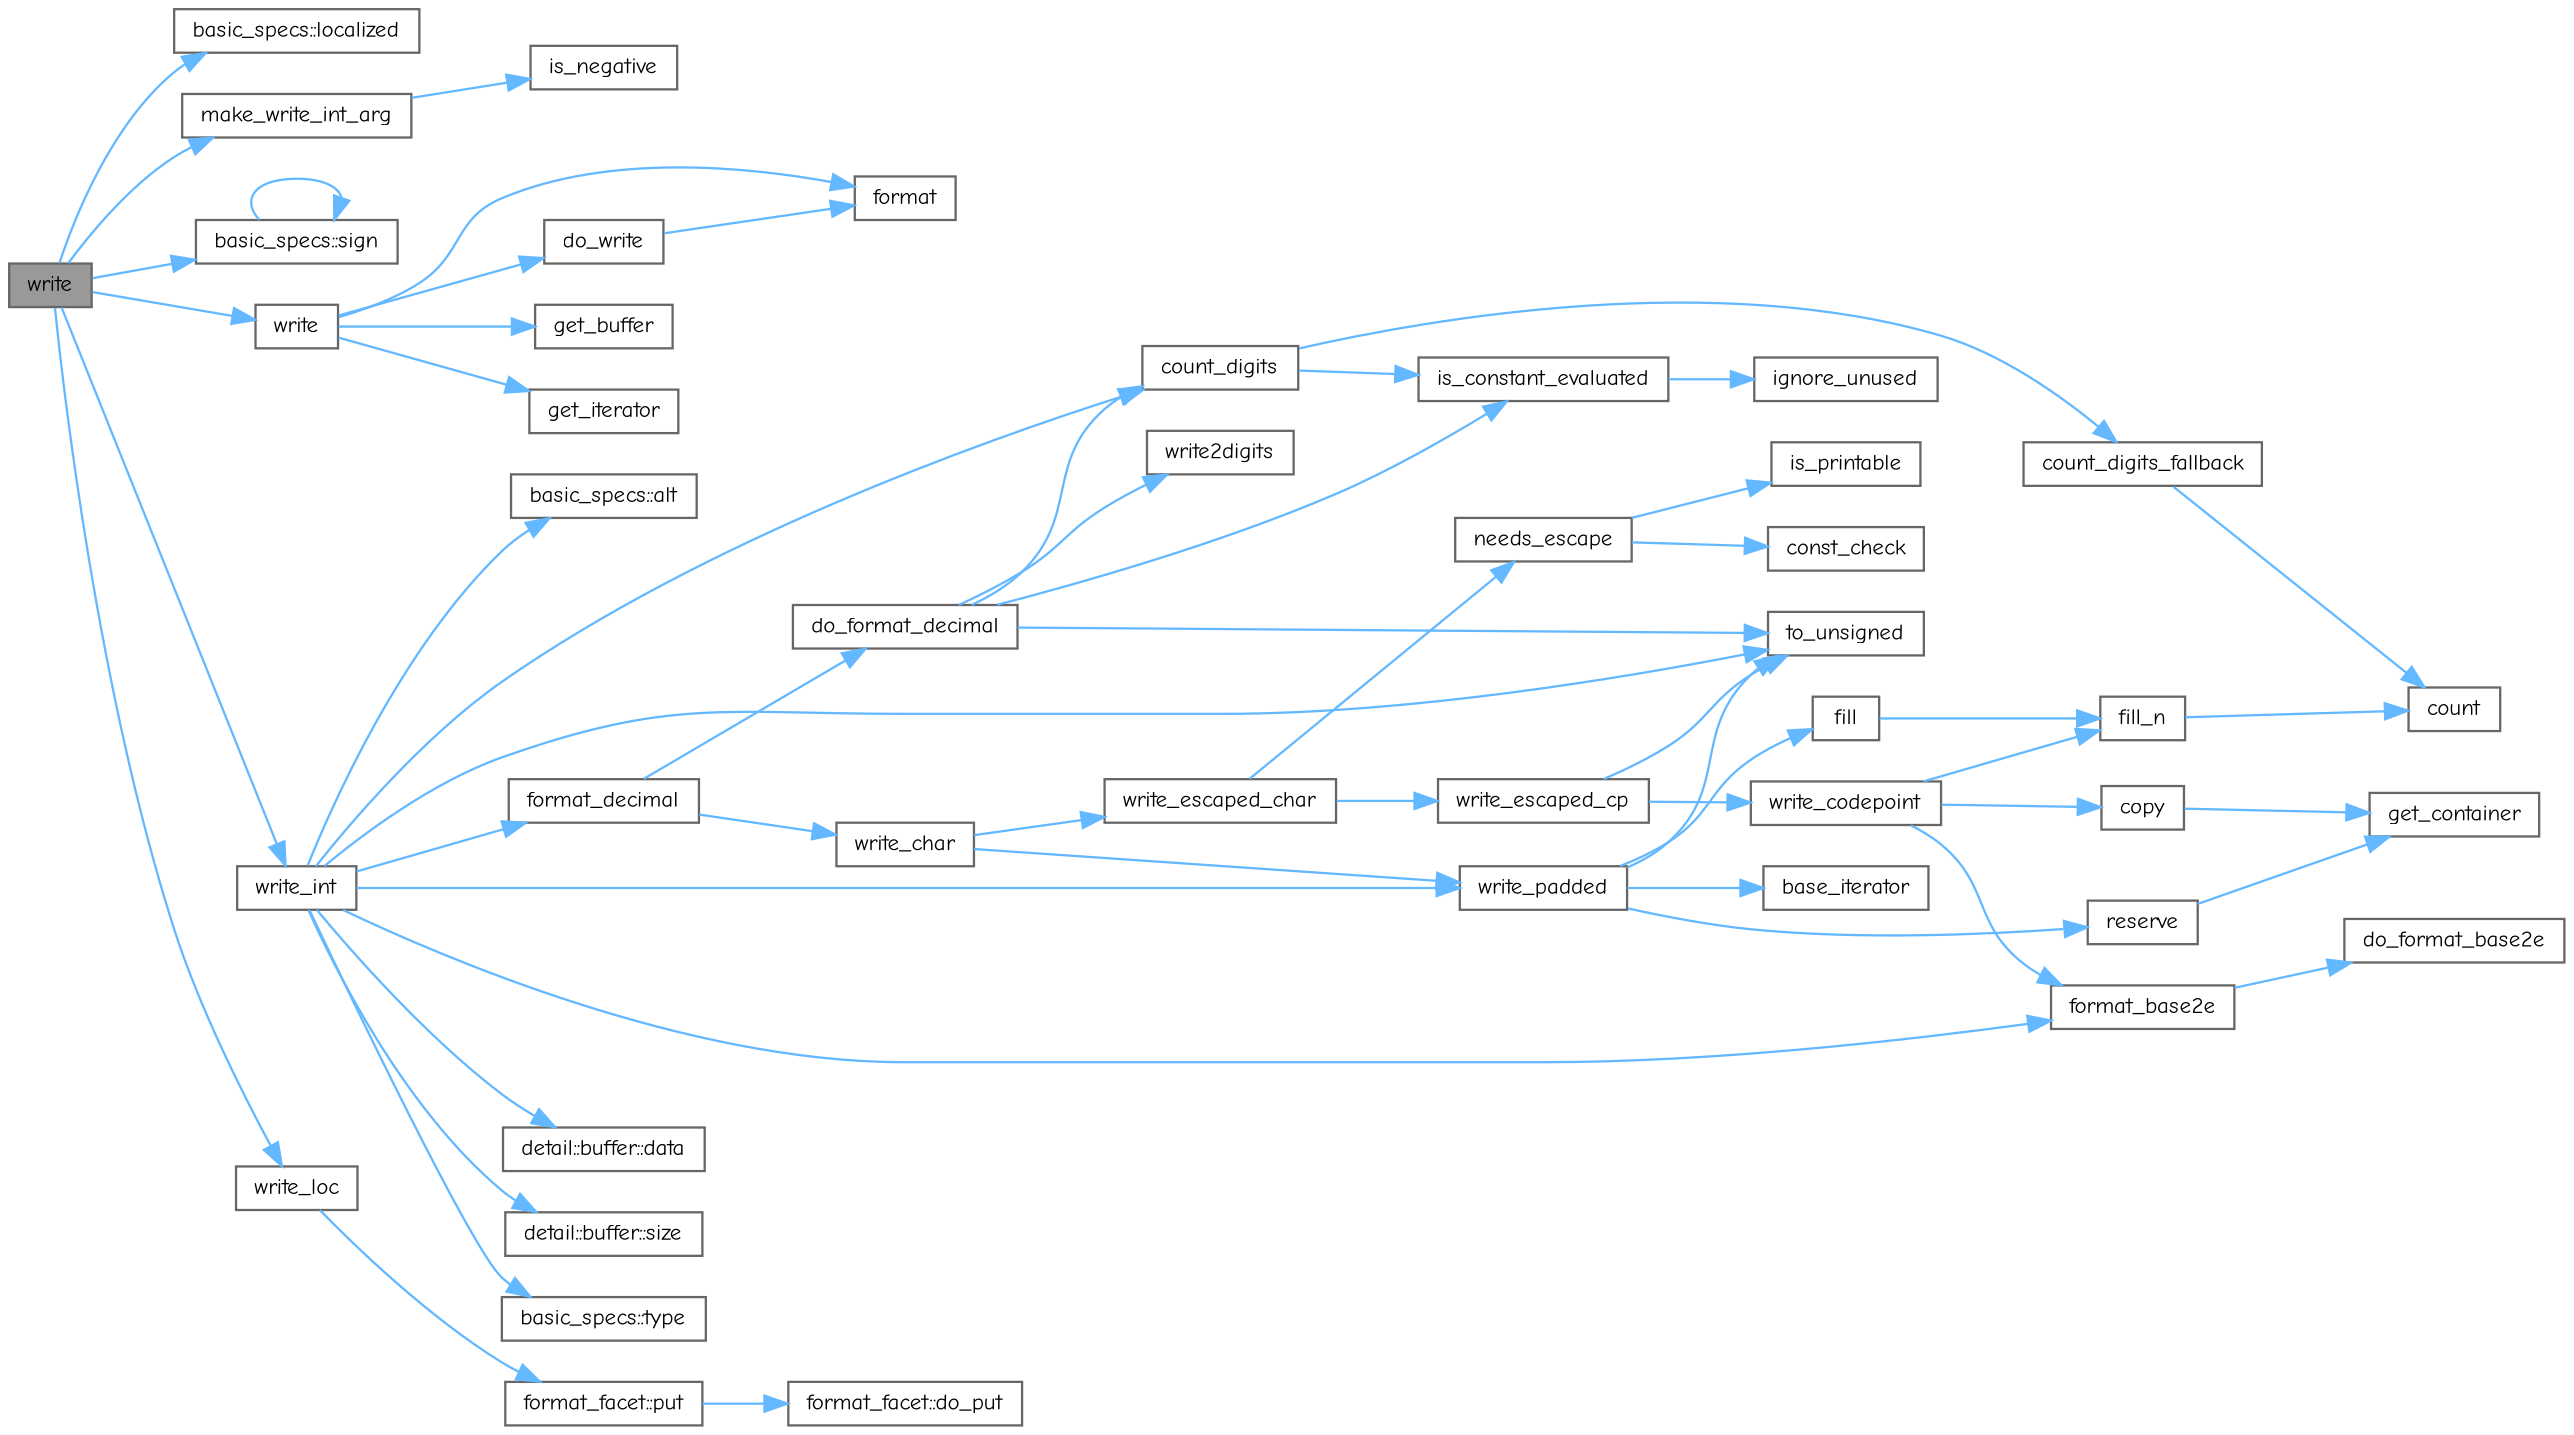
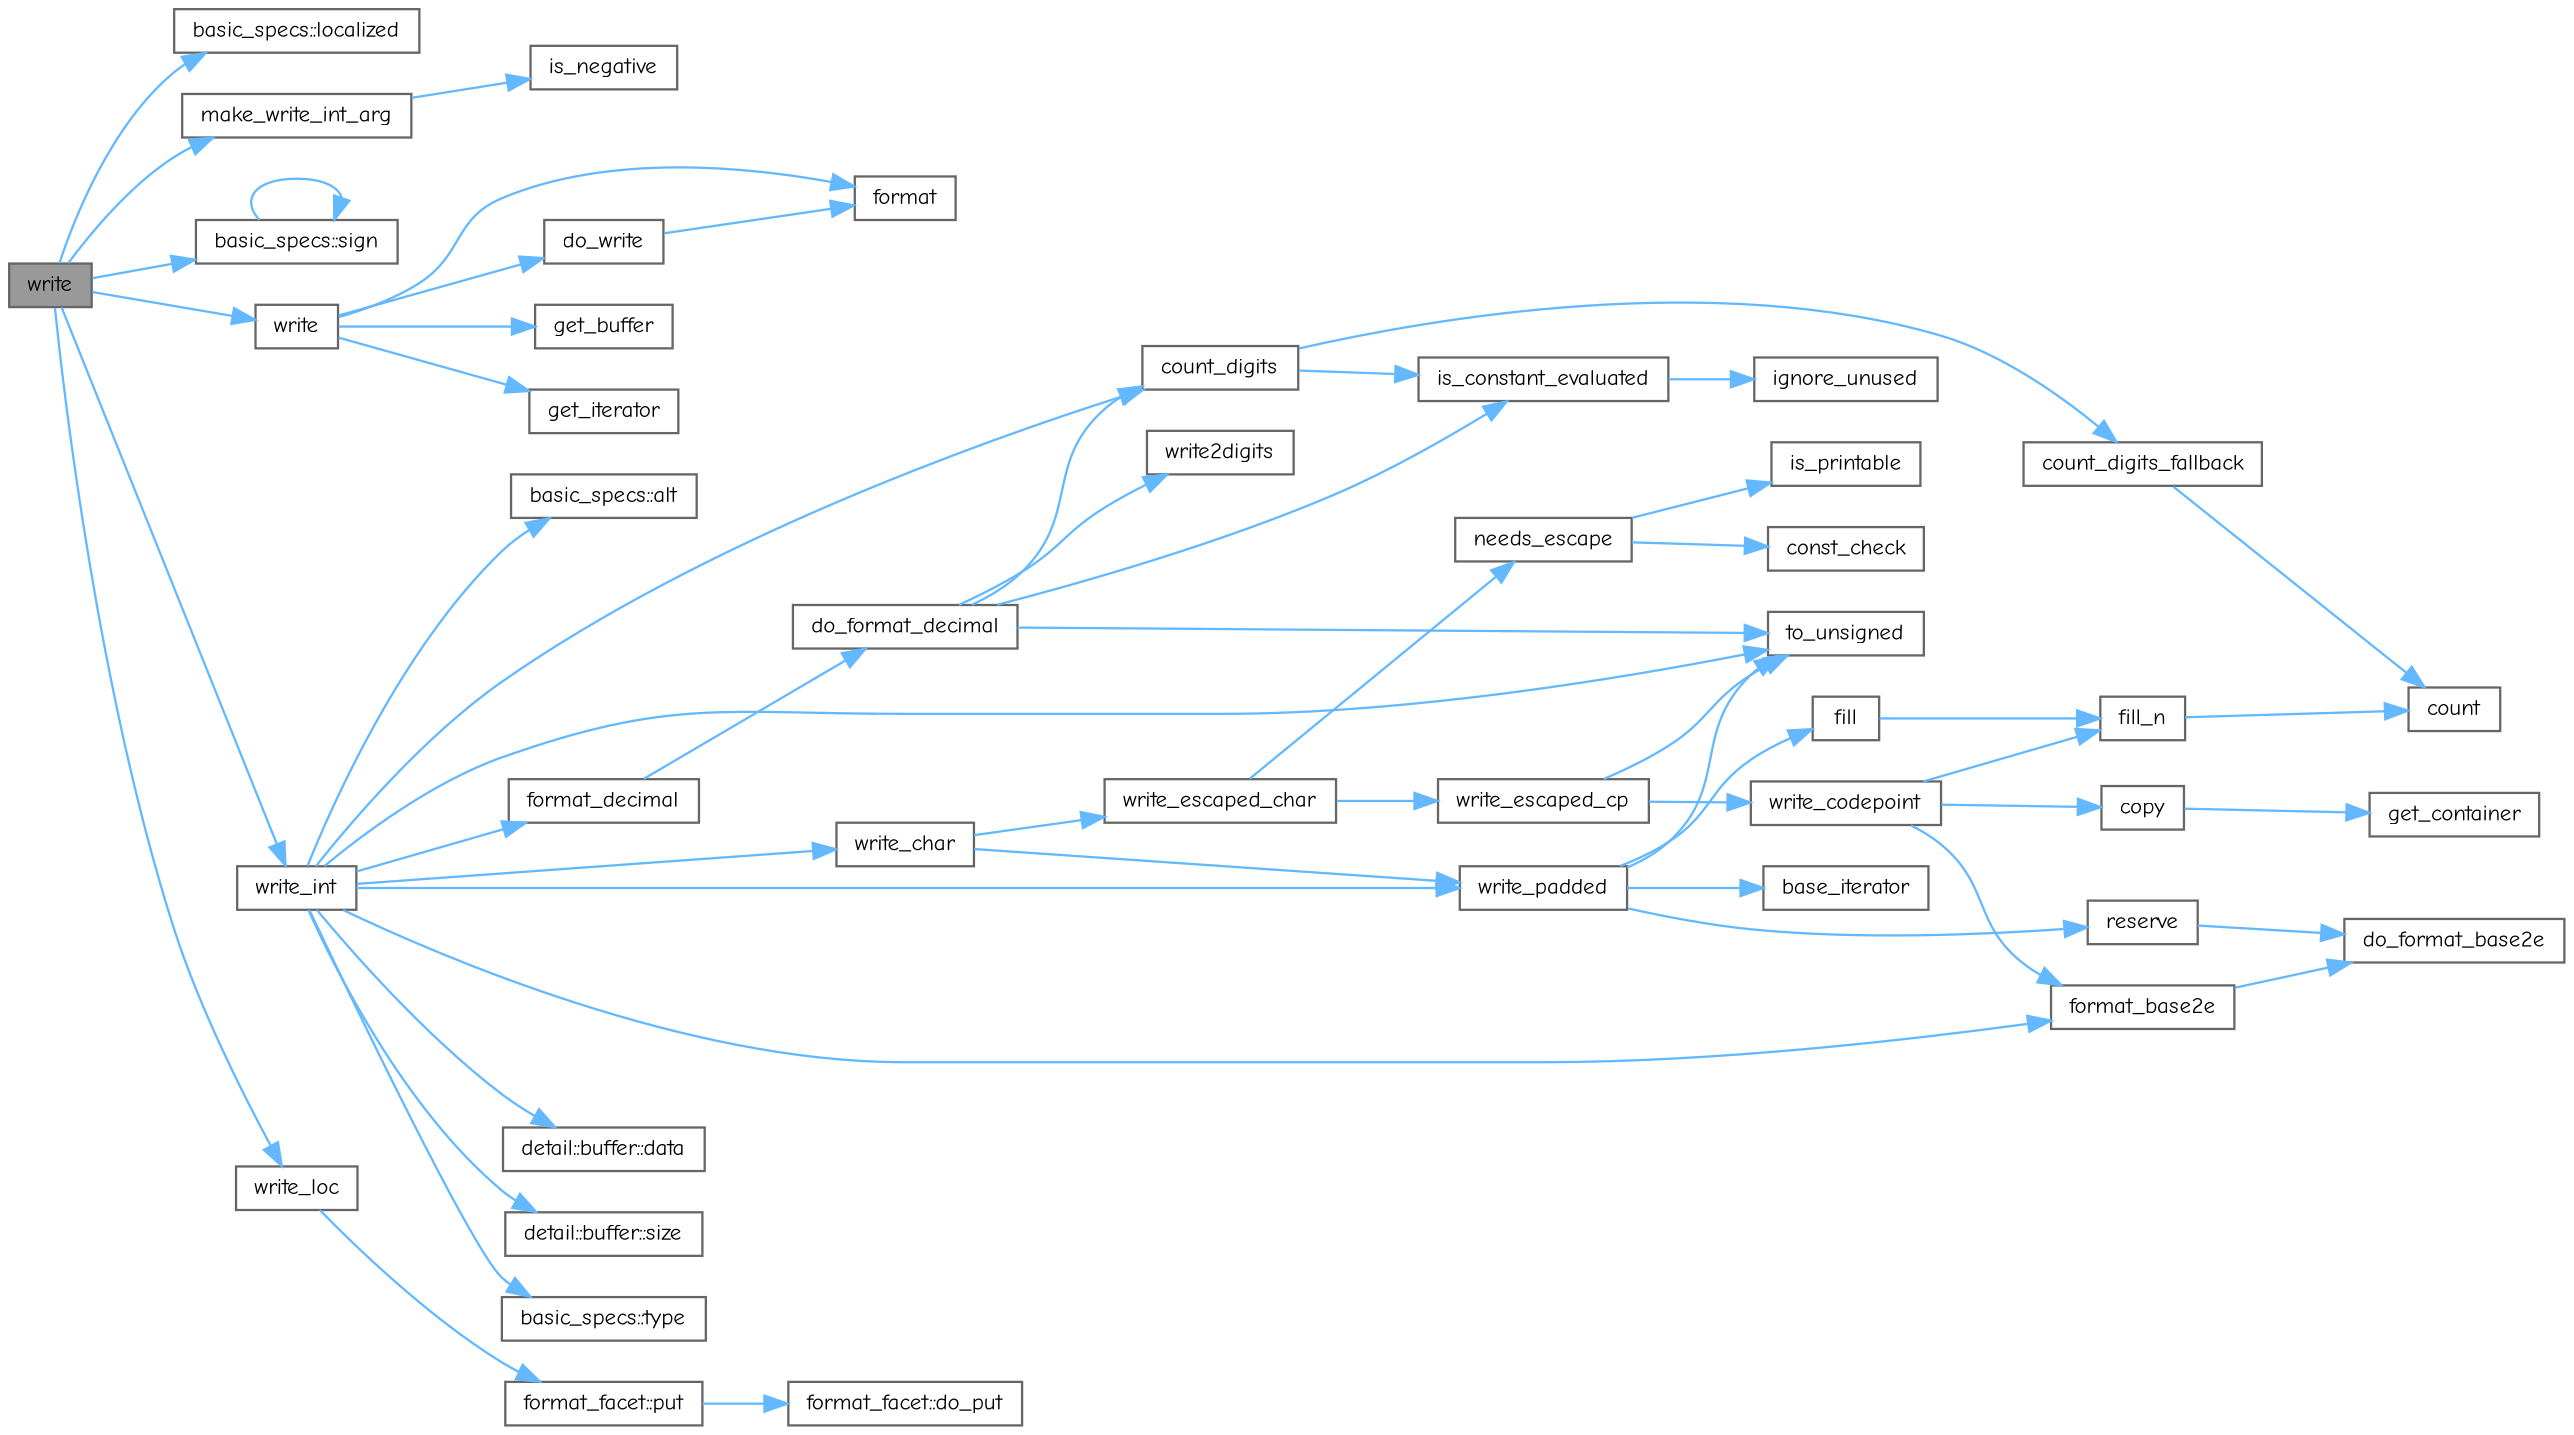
edge "format_decimal" -> "write_char": now "write_int" -> "write_char"
edge "reserve" -> "get_container": now "reserve" -> "do_format_base2e"
